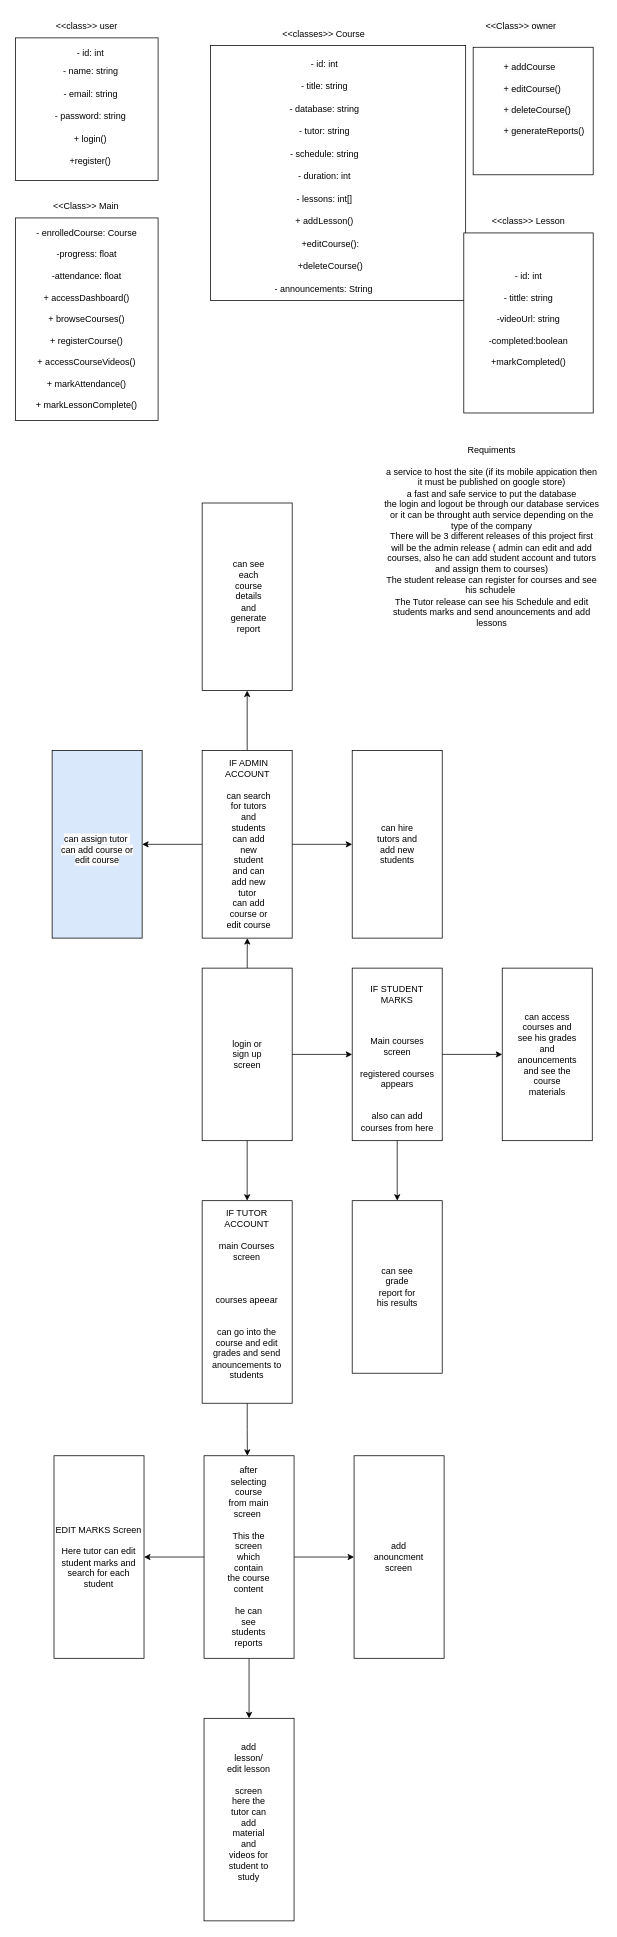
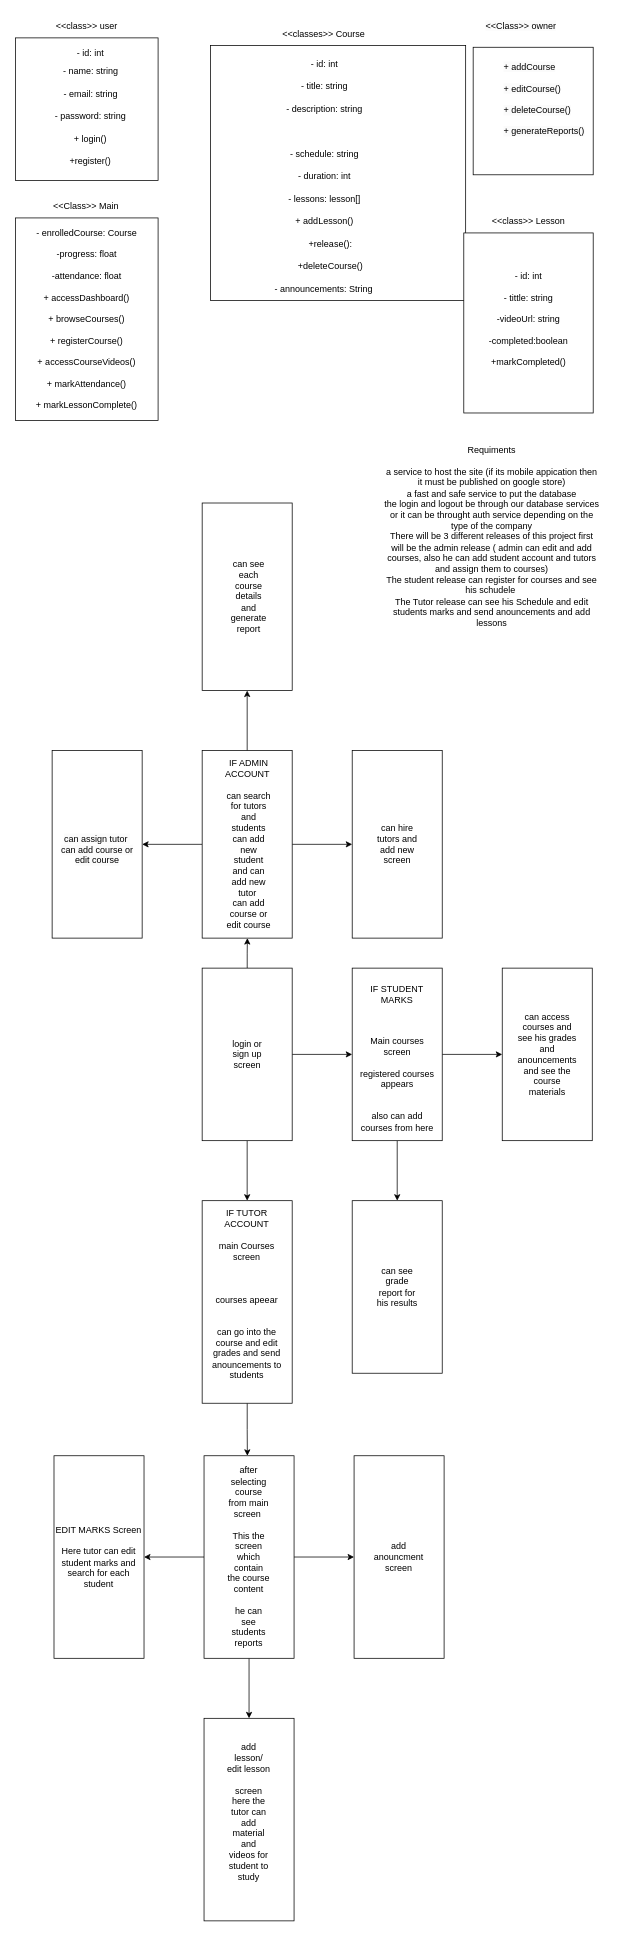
node "- database: string": label "- database: string" -> "- description: string"
node "- tutor: string": removed
node "- lessons: int[]": label "- lessons: int[]" -> "- lessons: lesson[]"
node "+editCourse():": label "+editCourse():" -> "+release():"
node "can assign tutor can add course or edit course": fillcolor #dae8fc -> #ffffff
node "can hire tutors and add new students": label "can hire tutors and add new students" -> "can hire tutors and add new screen"
